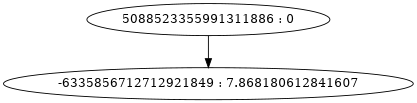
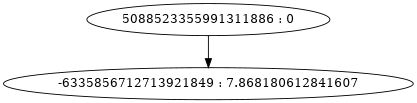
node "-6335856712712921849 : 7.868180612841607": label "-6335856712712921849 : 7.868180612841607" -> "-6335856712713921849 : 7.868180612841607"
